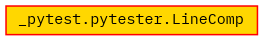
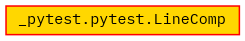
node "_pytest.pytester.LineComp": label "_pytest.pytester.LineComp" -> "_pytest.pytest.LineComp"
